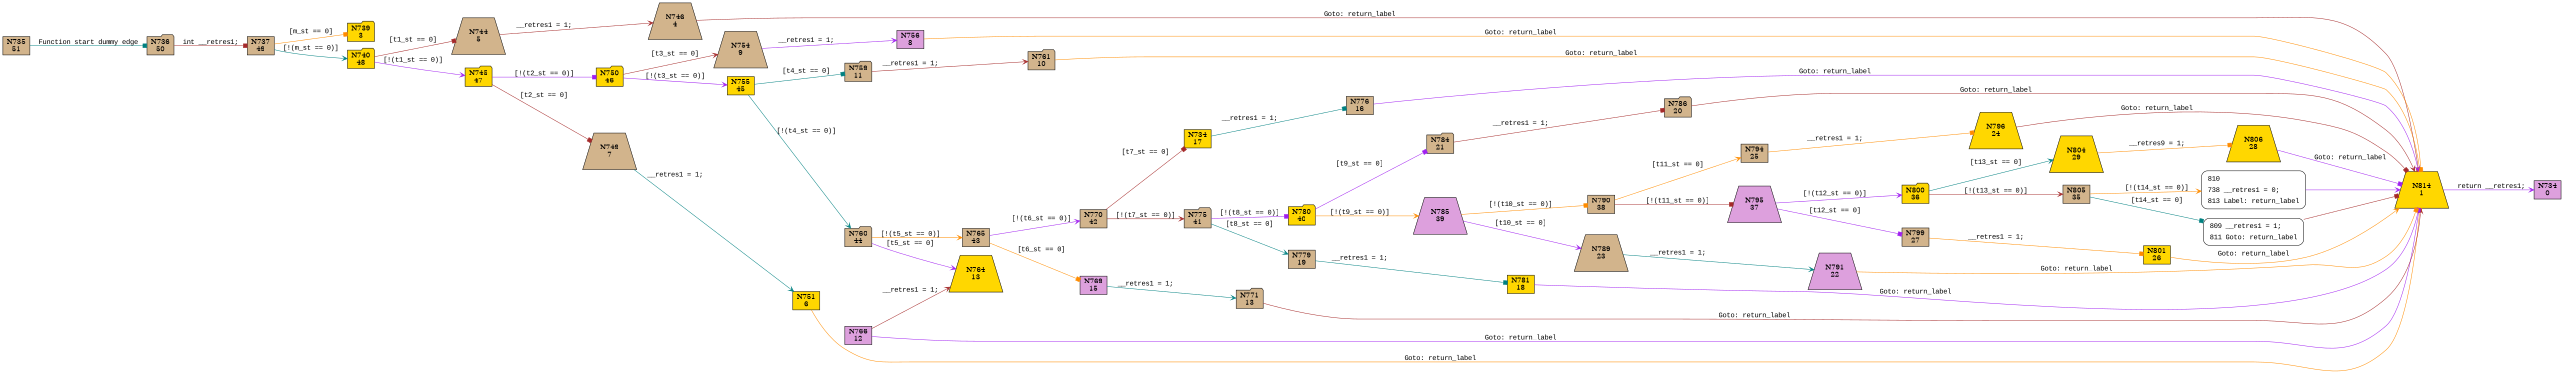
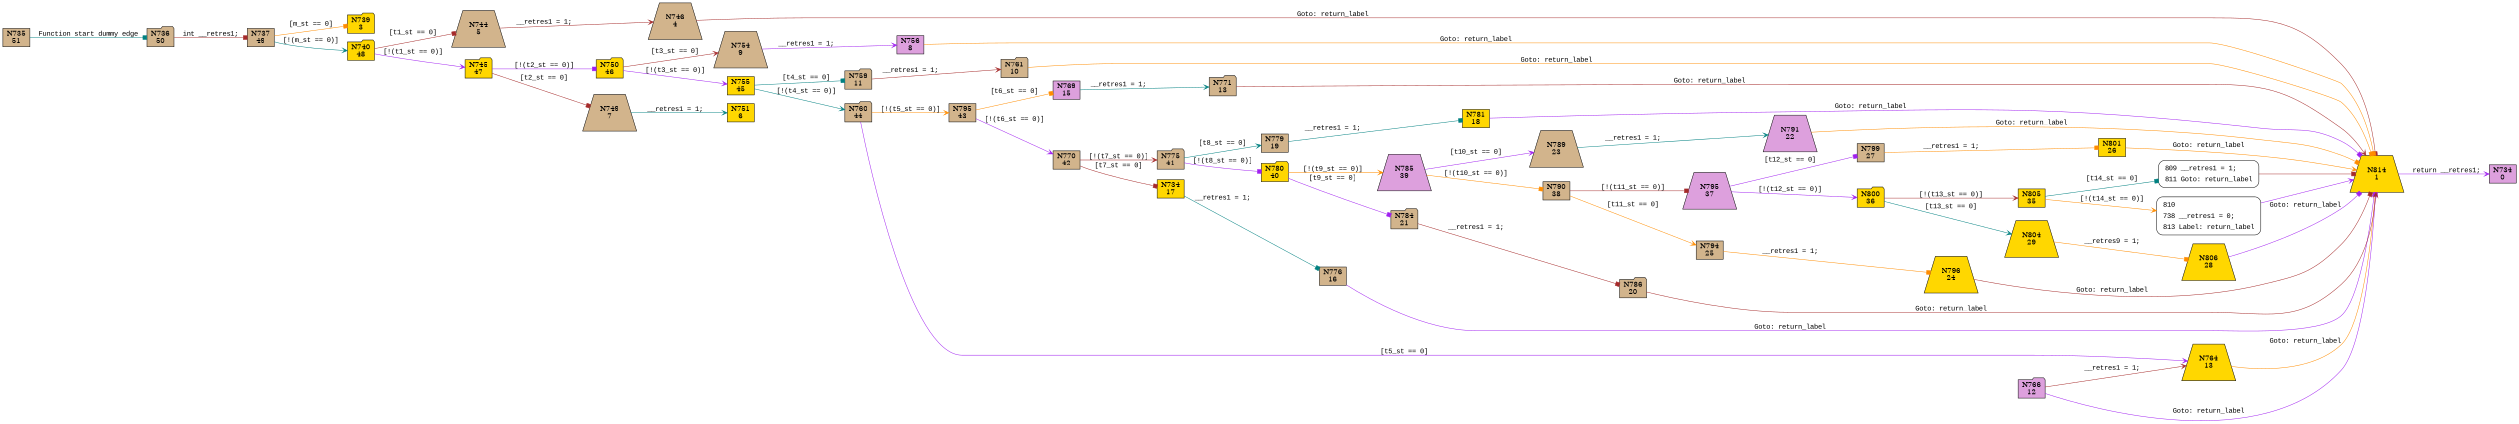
node "N805 35": fillcolor tan -> gold
node "N765 43": label "N765 43" -> "N795 43"
node "N766 12": shape box -> folder
edge "N751 6" -> "N814 1": now "N764 13" -> "N814 1"
